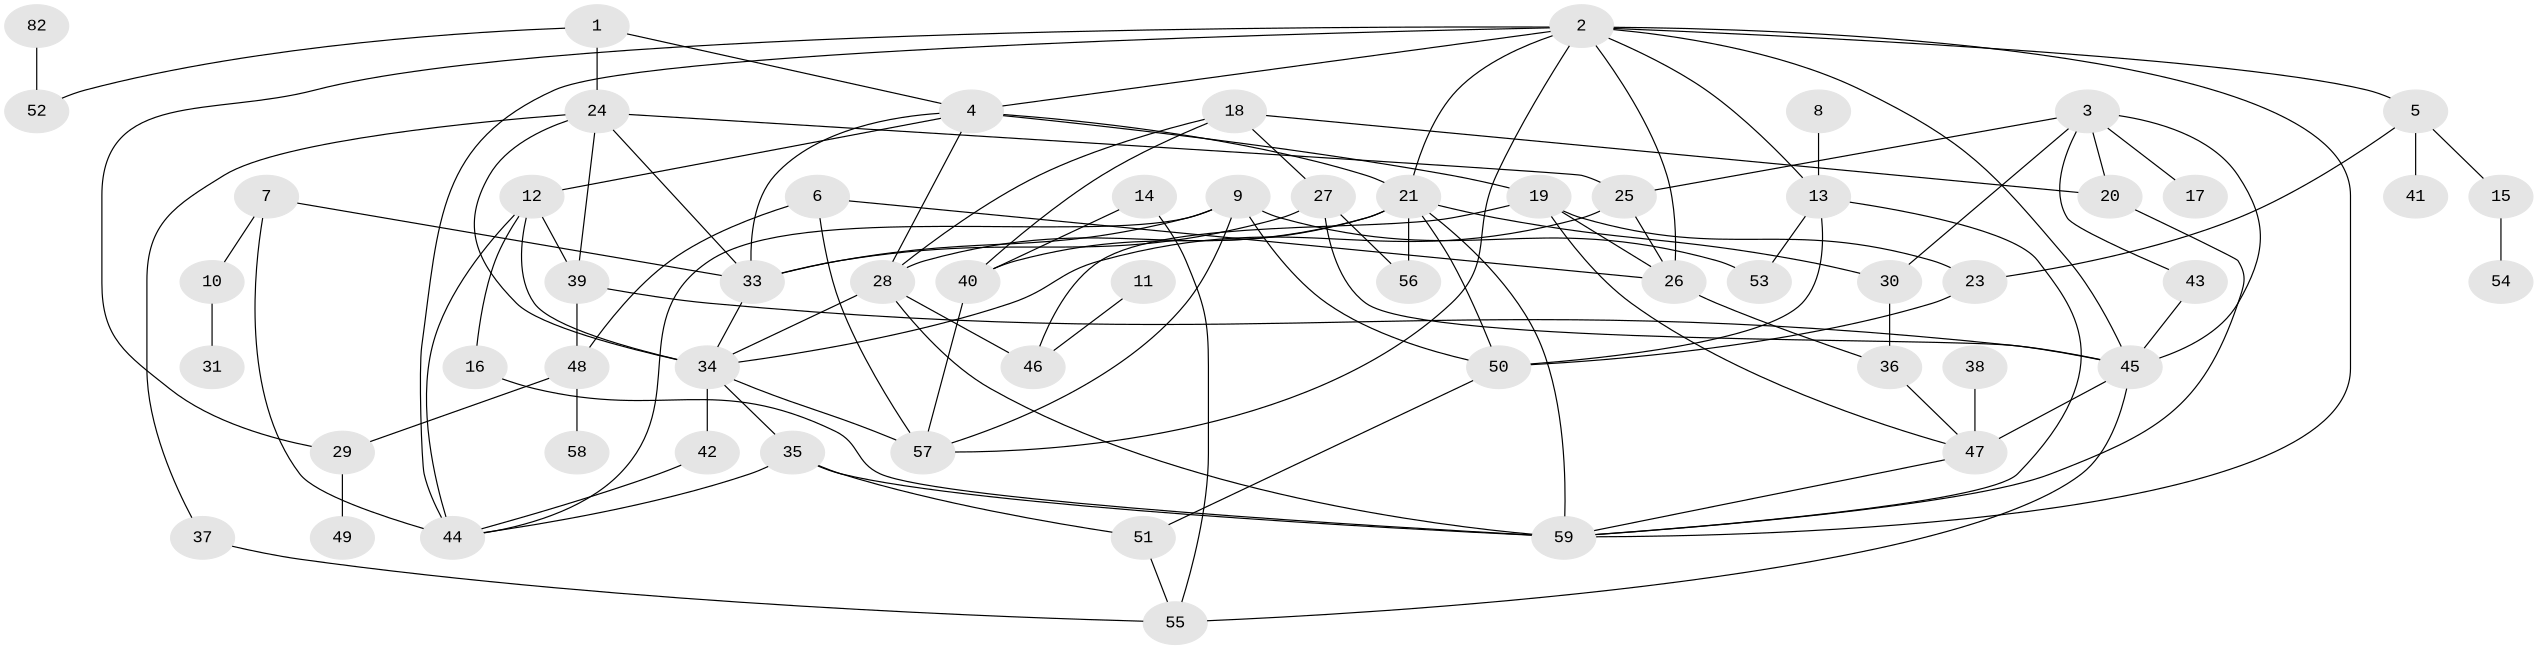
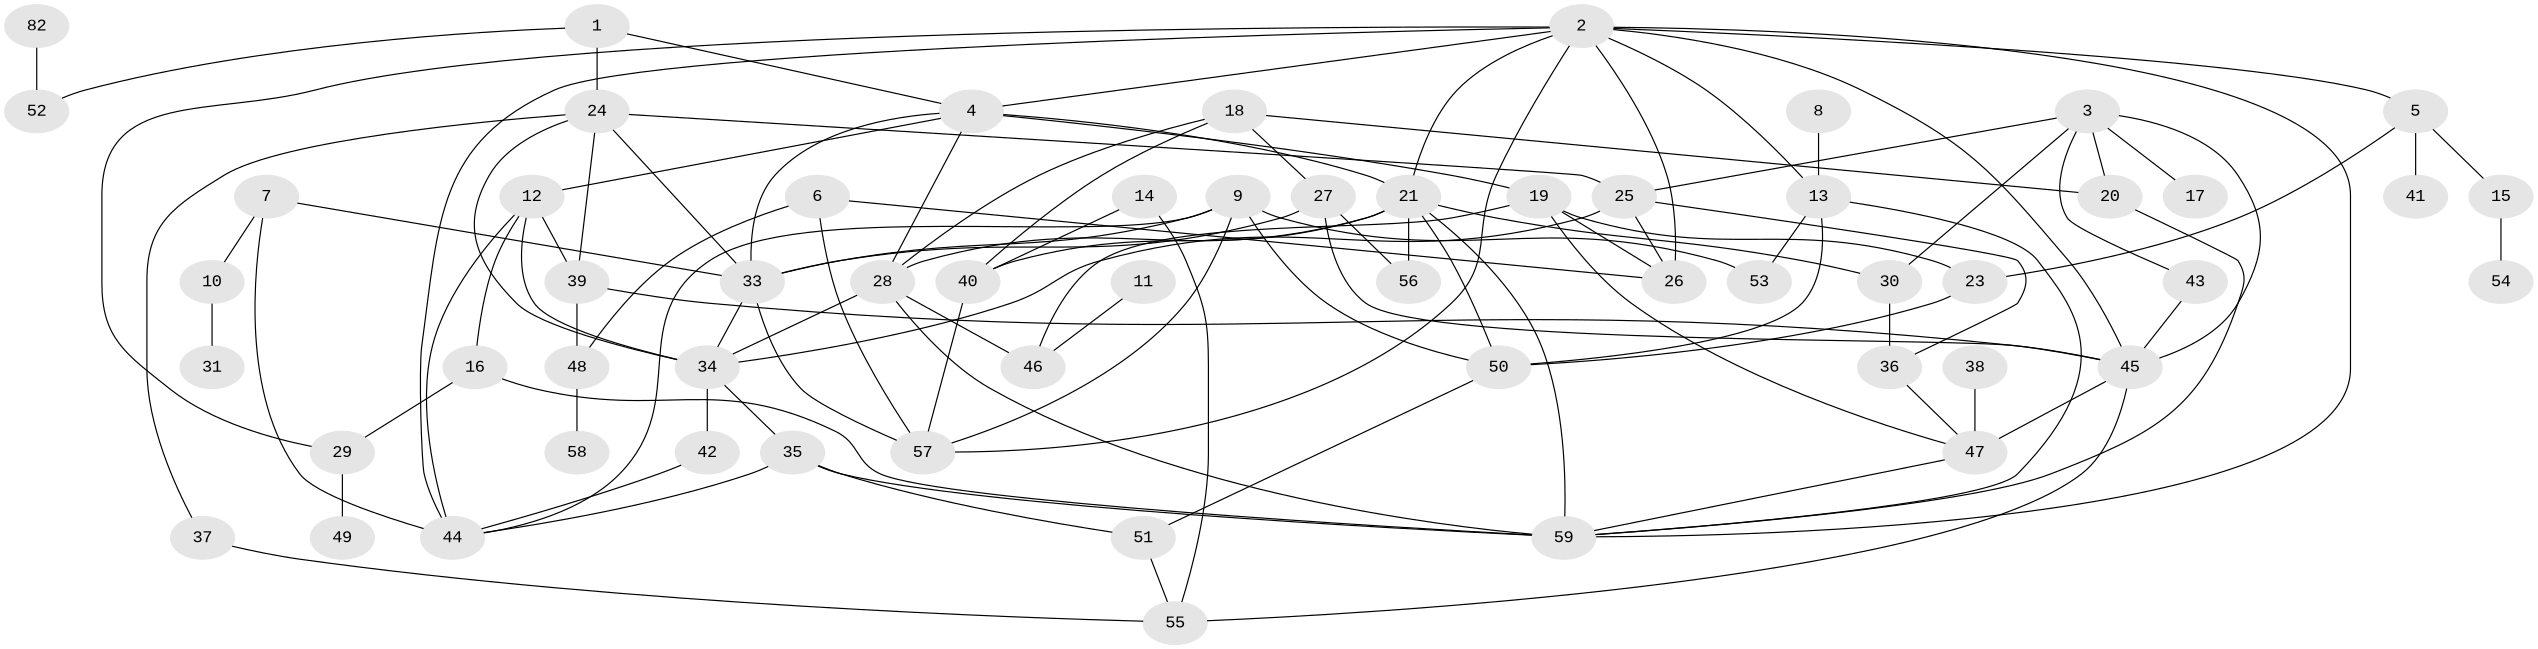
edge "26" -- "36": now "25" -- "36"
edge "48" -- "29": now "16" -- "29"
edge "34" -- "57": now "33" -- "57"
